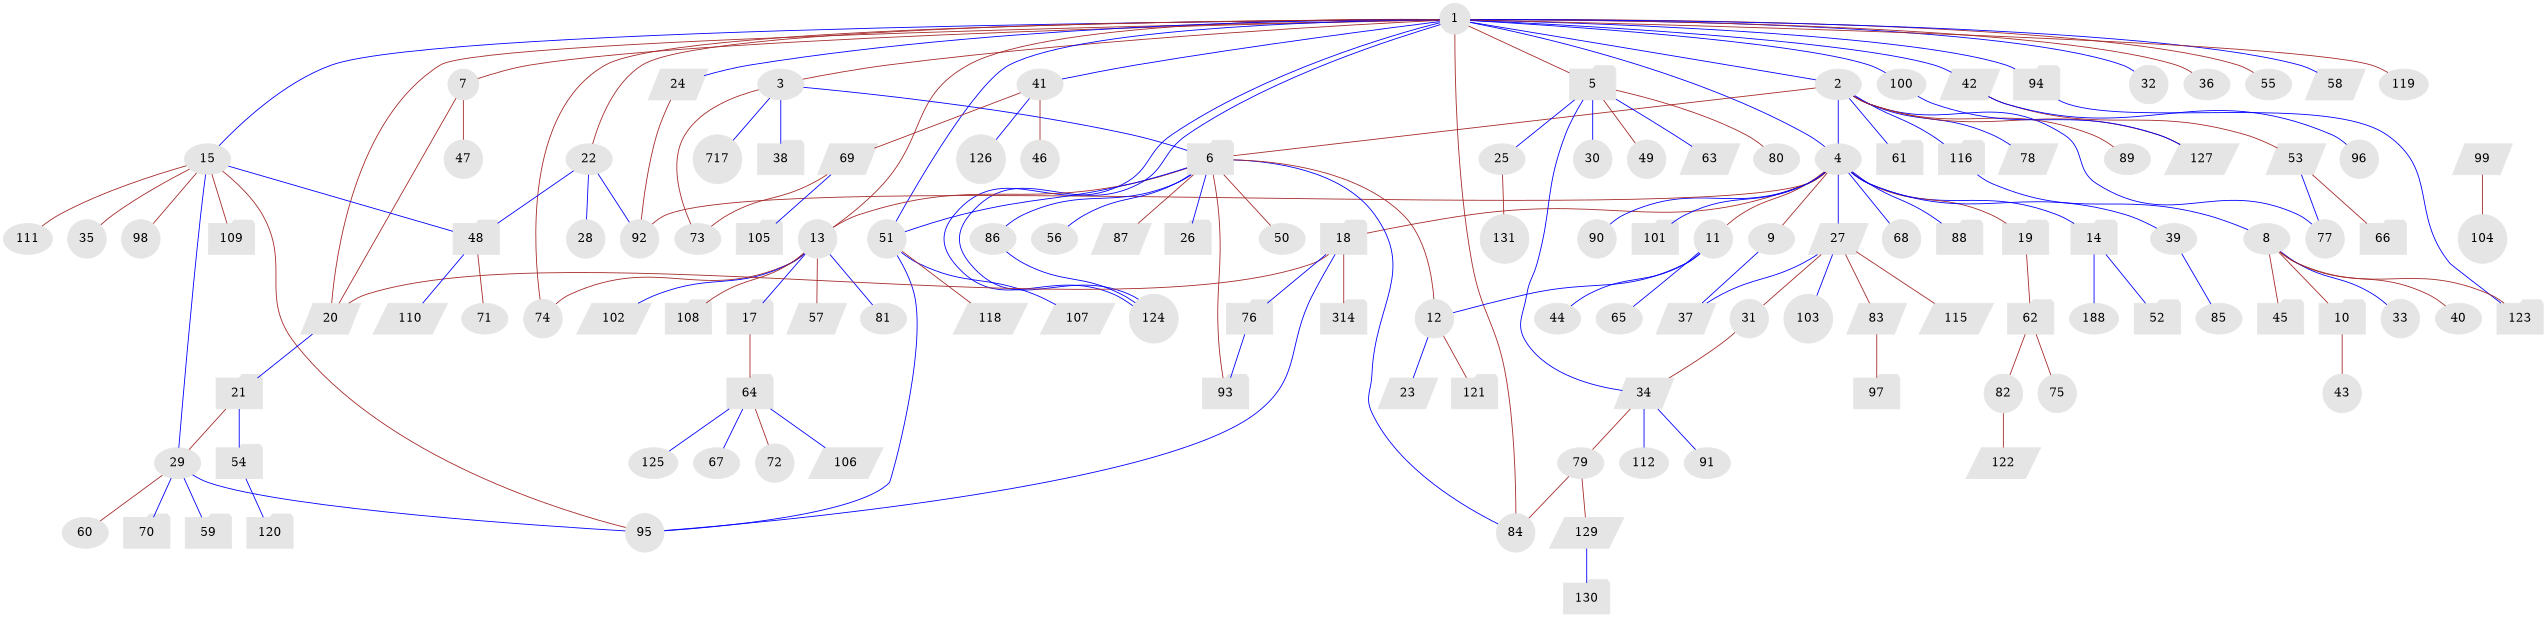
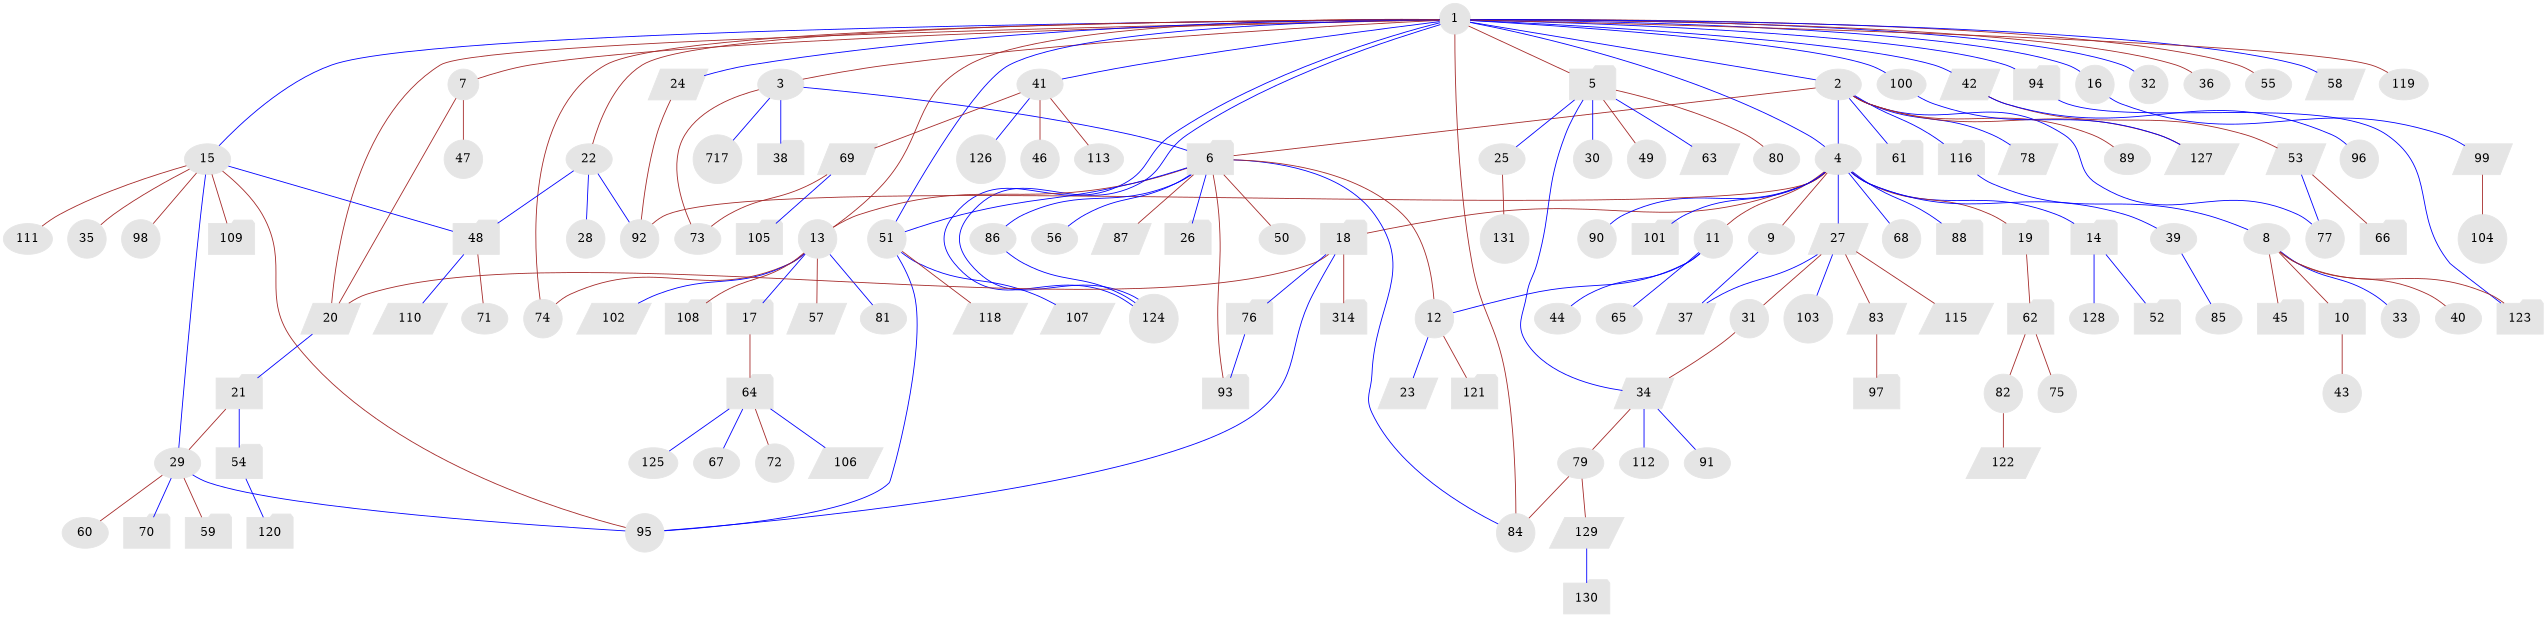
node "16": added
node "113": added
node "188": label "188" -> "128"
edge "29" -- "59": color blue -> brown
